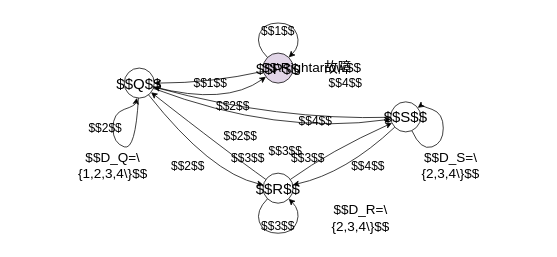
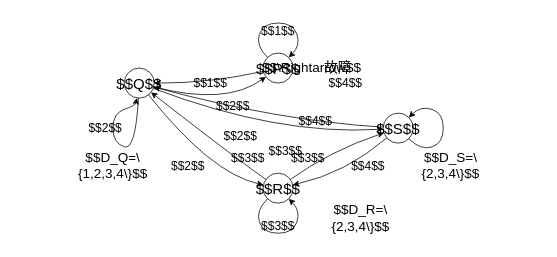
node "$$P$$": fillcolor #e1d5e7 -> #ffffff
node "$$S$$": moved (405, 117) -> (398, 128)
